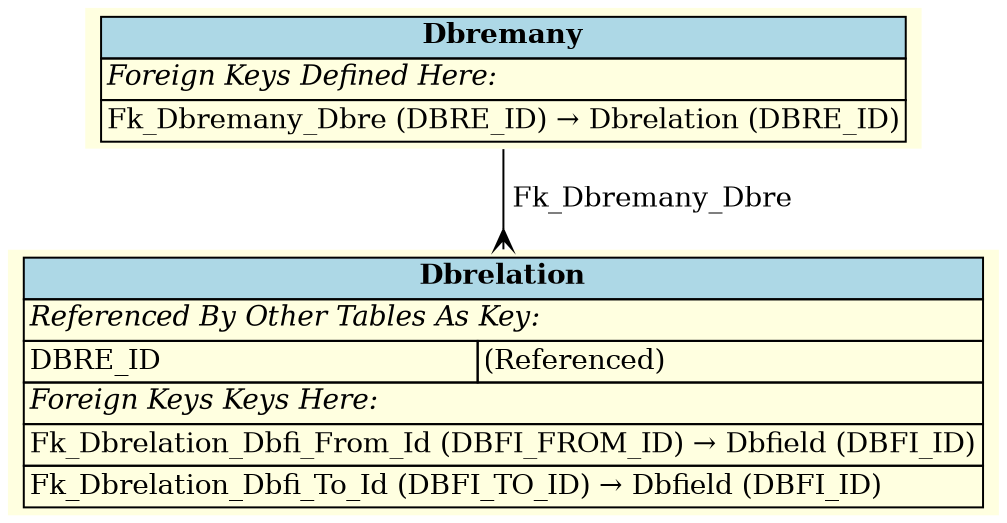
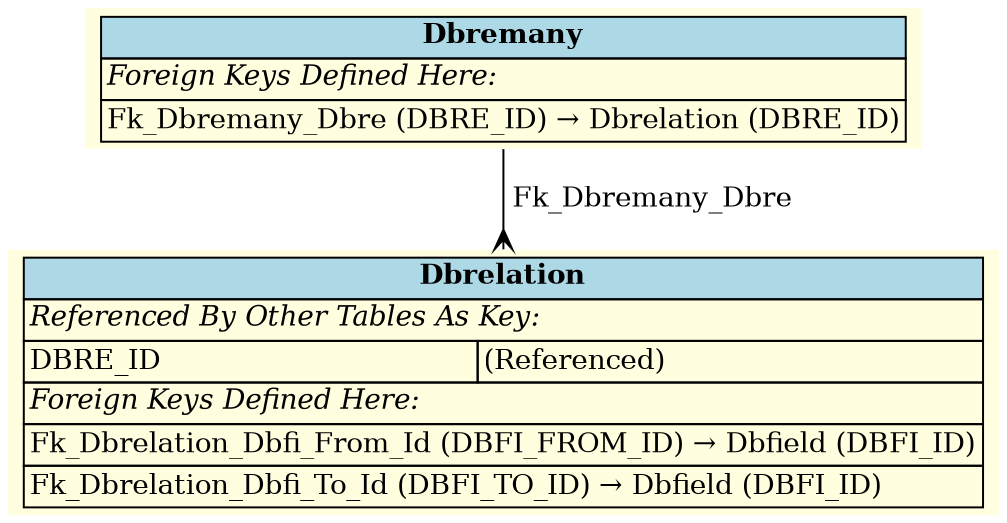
node "Dbrelation": text "Foreign Keys Keys Here:" -> "Foreign Keys Defined Here:"
